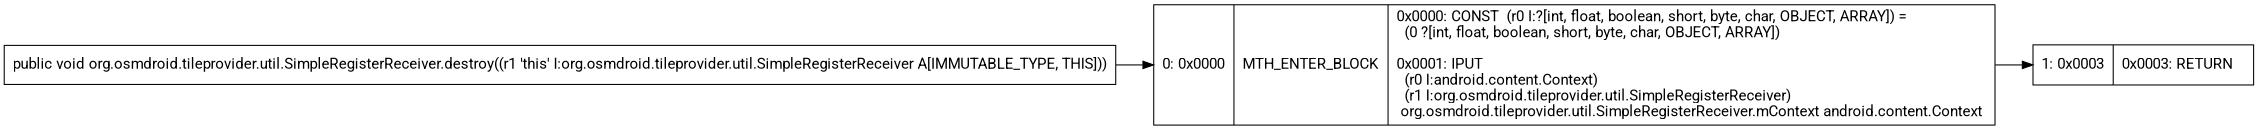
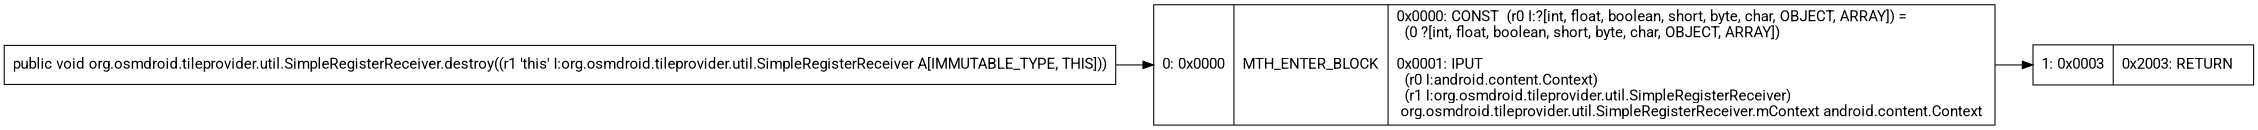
node "1: 0x0003": text "0x0003: RETURN" -> "0x2003: RETURN"
